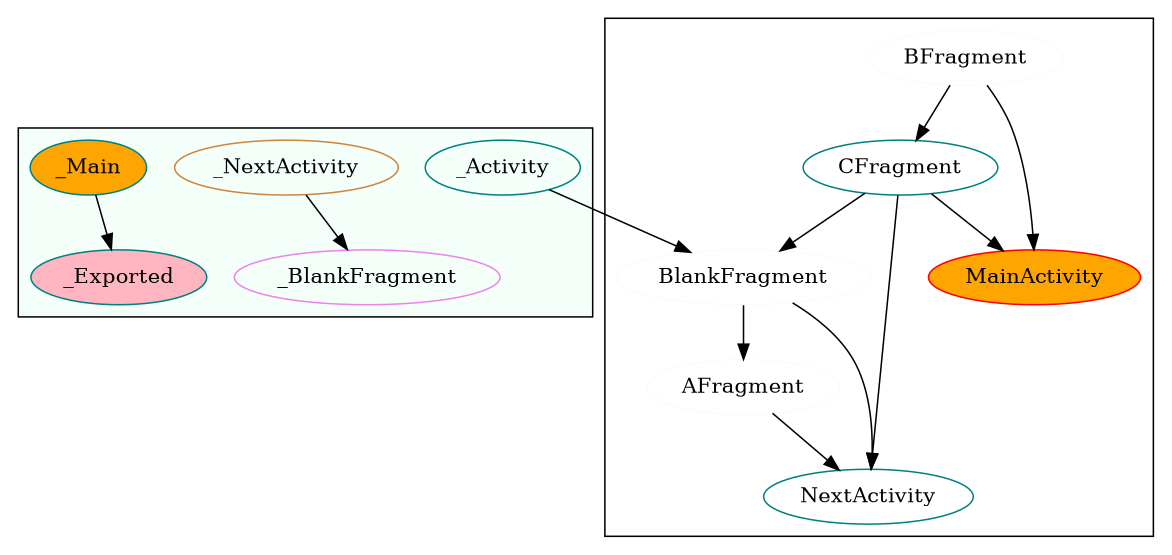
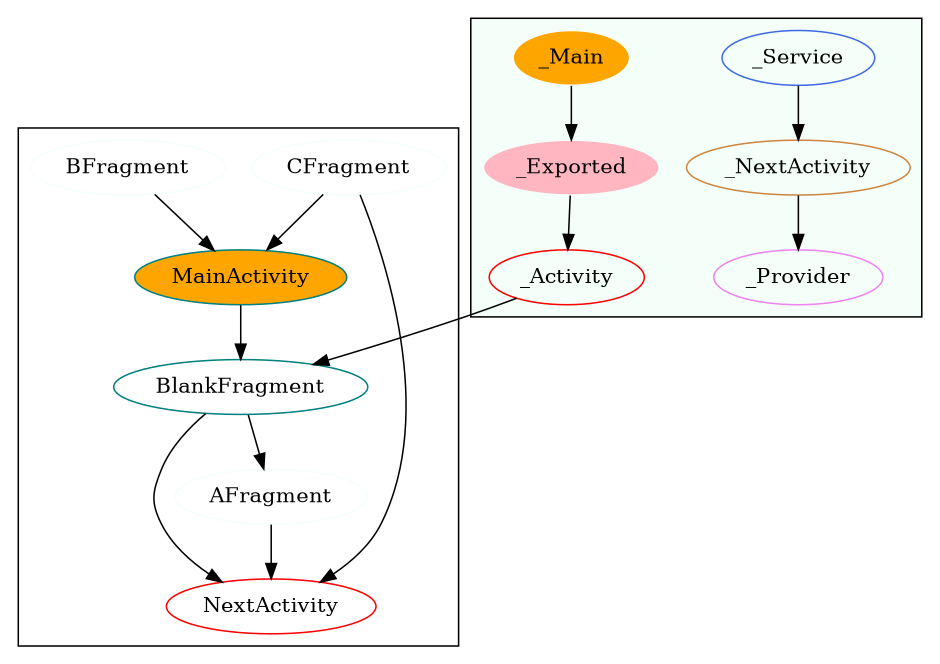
node "_Service": added
edge "BFragment" -> "CFragment": removed
node "_Main": color teal -> mintcream
node "_Activity": color teal -> red
node "CFragment": color teal -> mintcream
edge "_Exported" -> "_Activity": added
edge "CFragment" -> "BlankFragment": now "MainActivity" -> "BlankFragment"
node "_Exported": color teal -> mintcream
node "_BlankFragment": label "_BlankFragment" -> "_Provider"
node "BlankFragment": color mintcream -> teal
node "MainActivity": color red -> teal
node "NextActivity": color teal -> red
